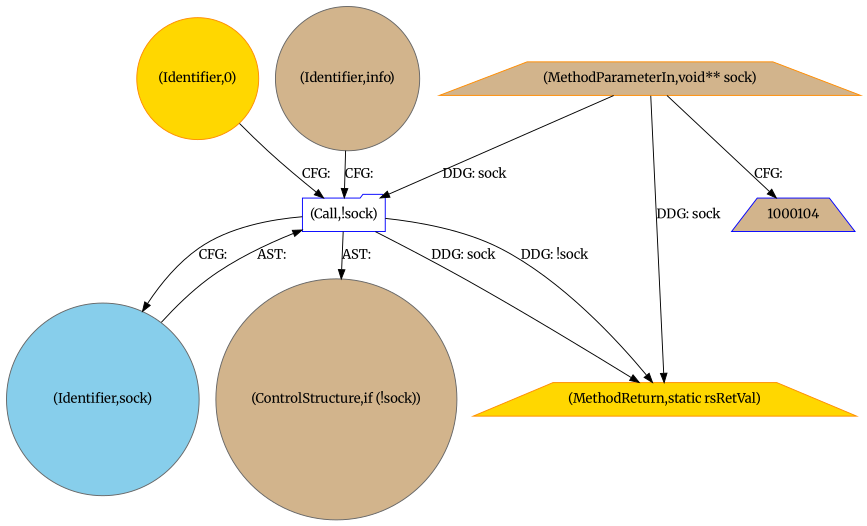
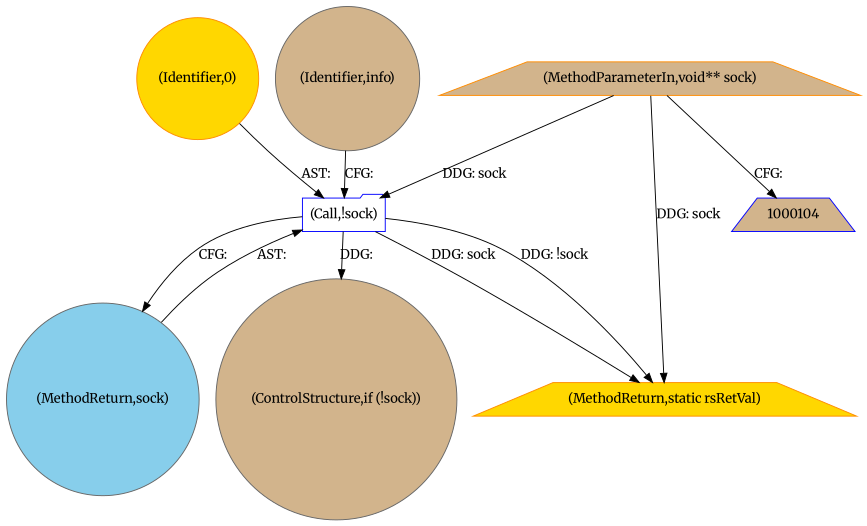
edge "(Identifier,0)" -> "(Call,!sock)": label "CFG: " -> "AST: "
edge "(Call,!sock)" -> "(ControlStructure,if (!sock))": label "AST: " -> "DDG: "
node "(Identifier,sock)": label "(Identifier,sock)" -> "(MethodReturn,sock)"
